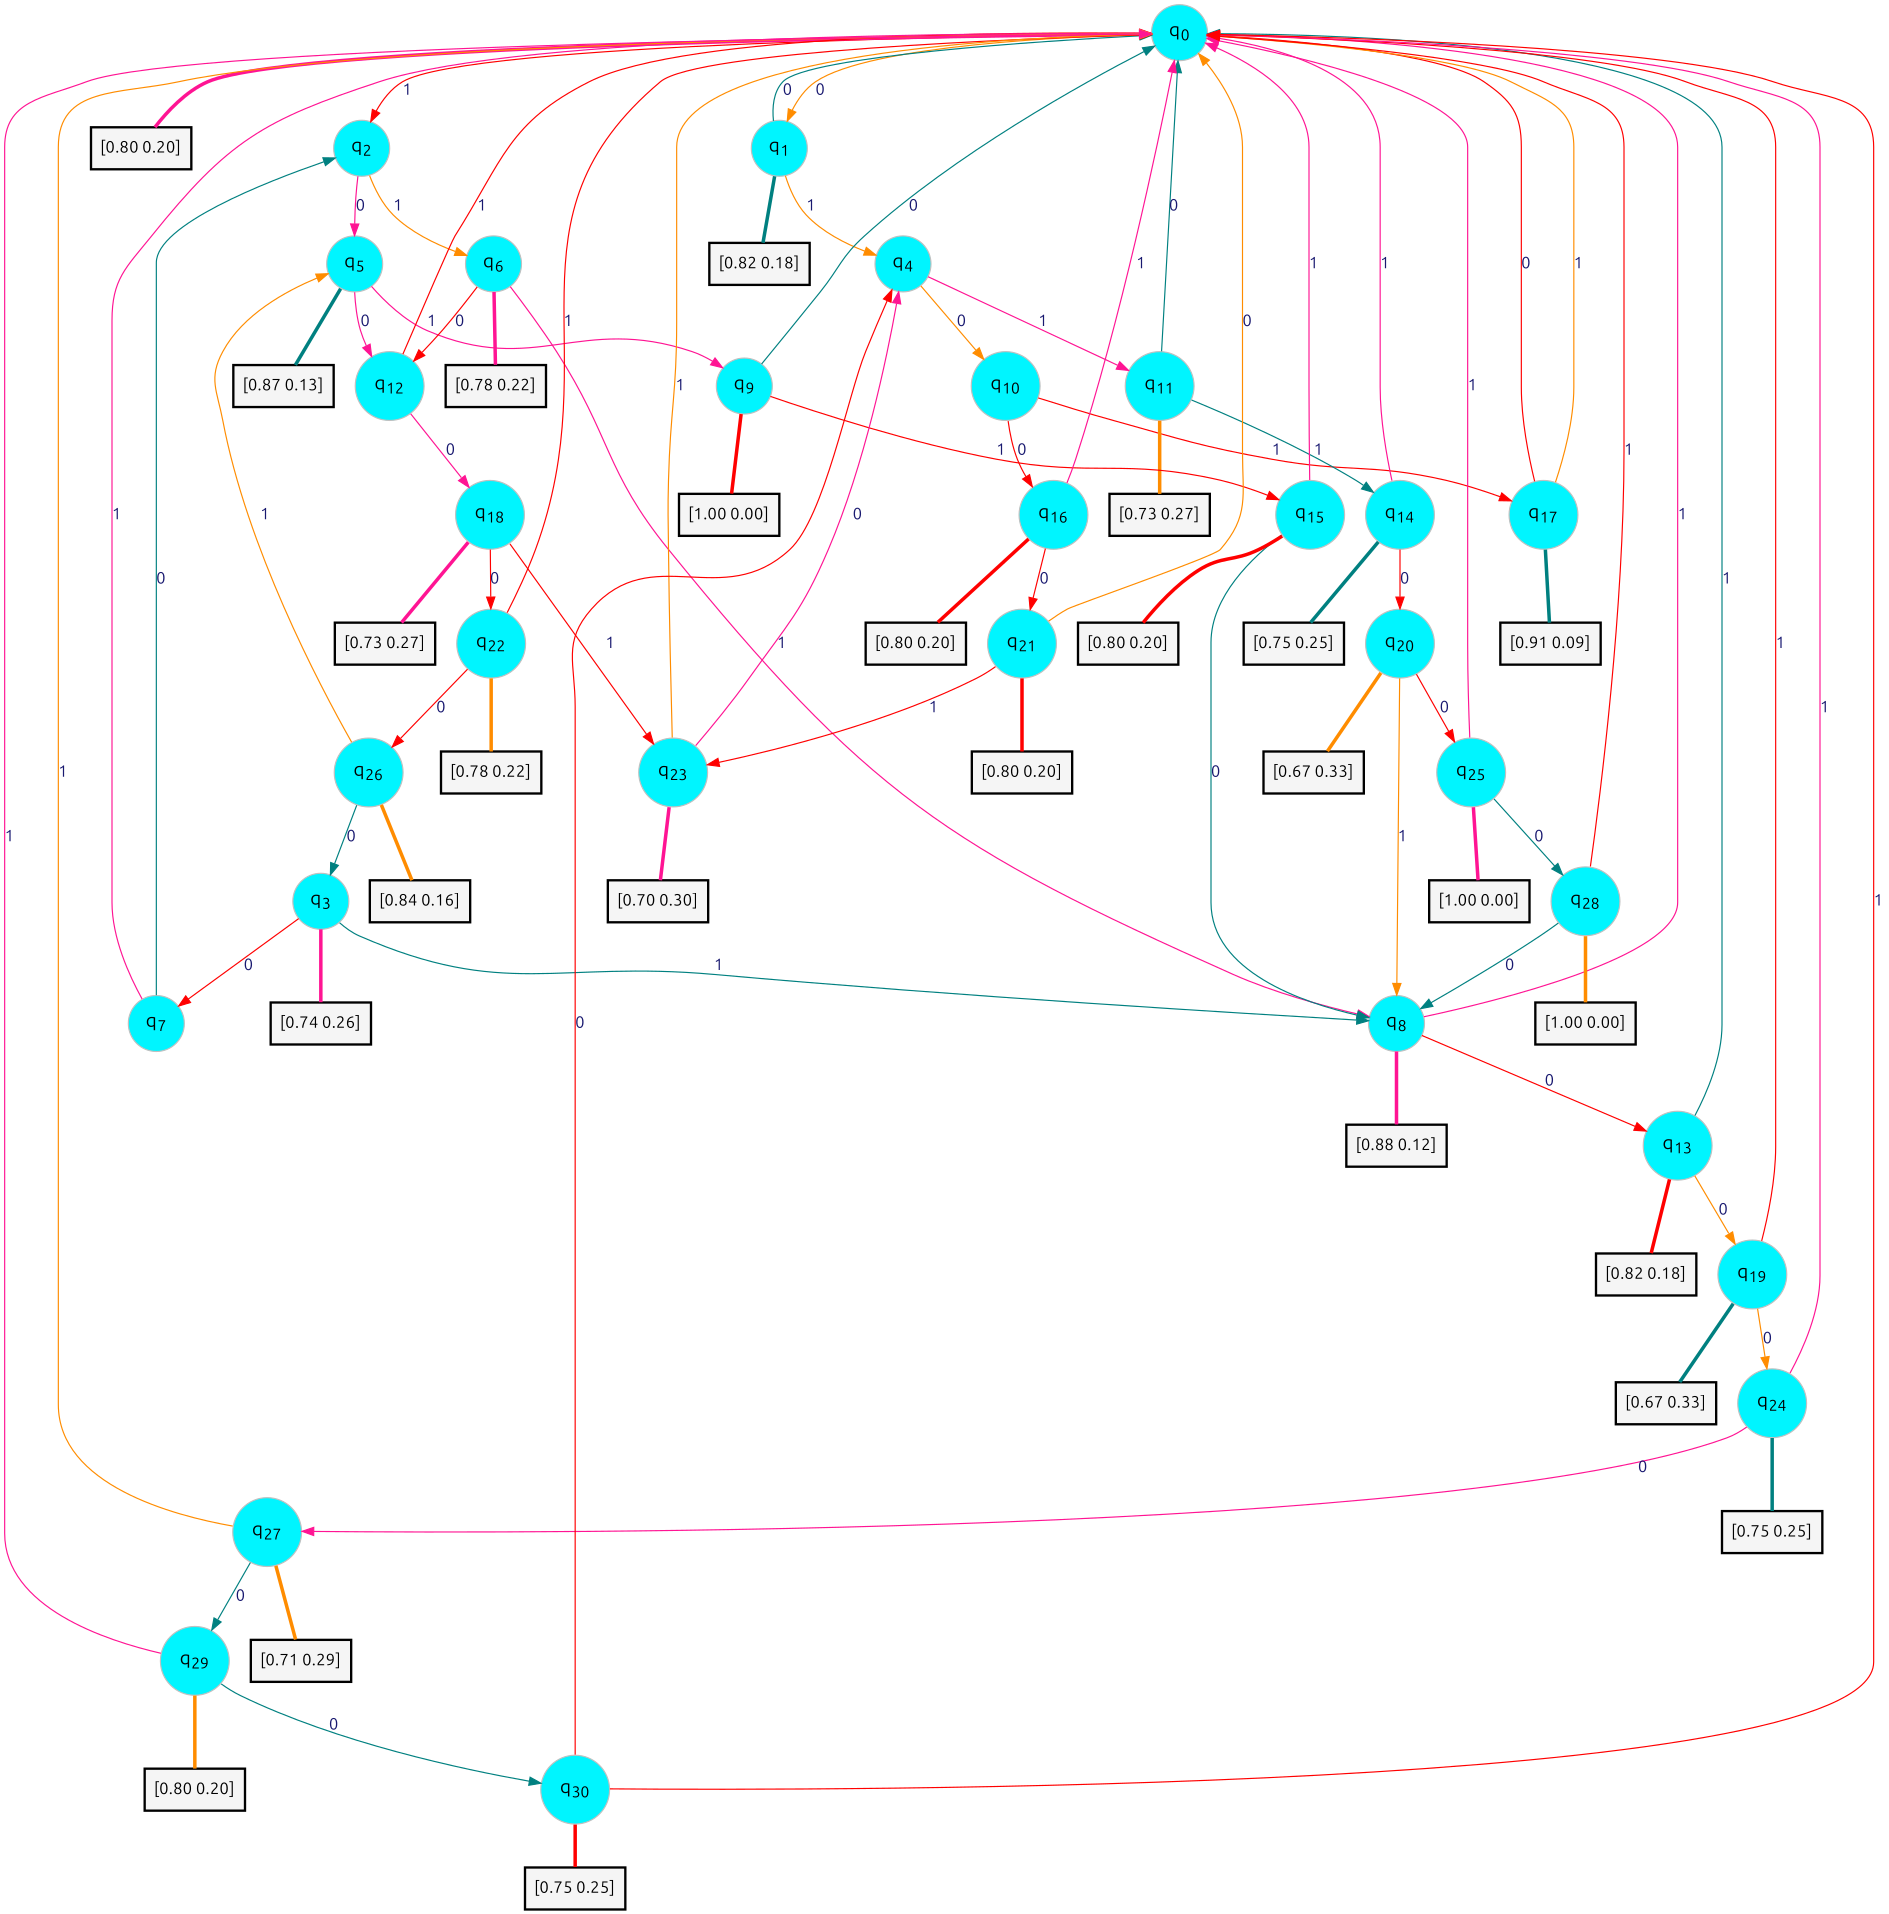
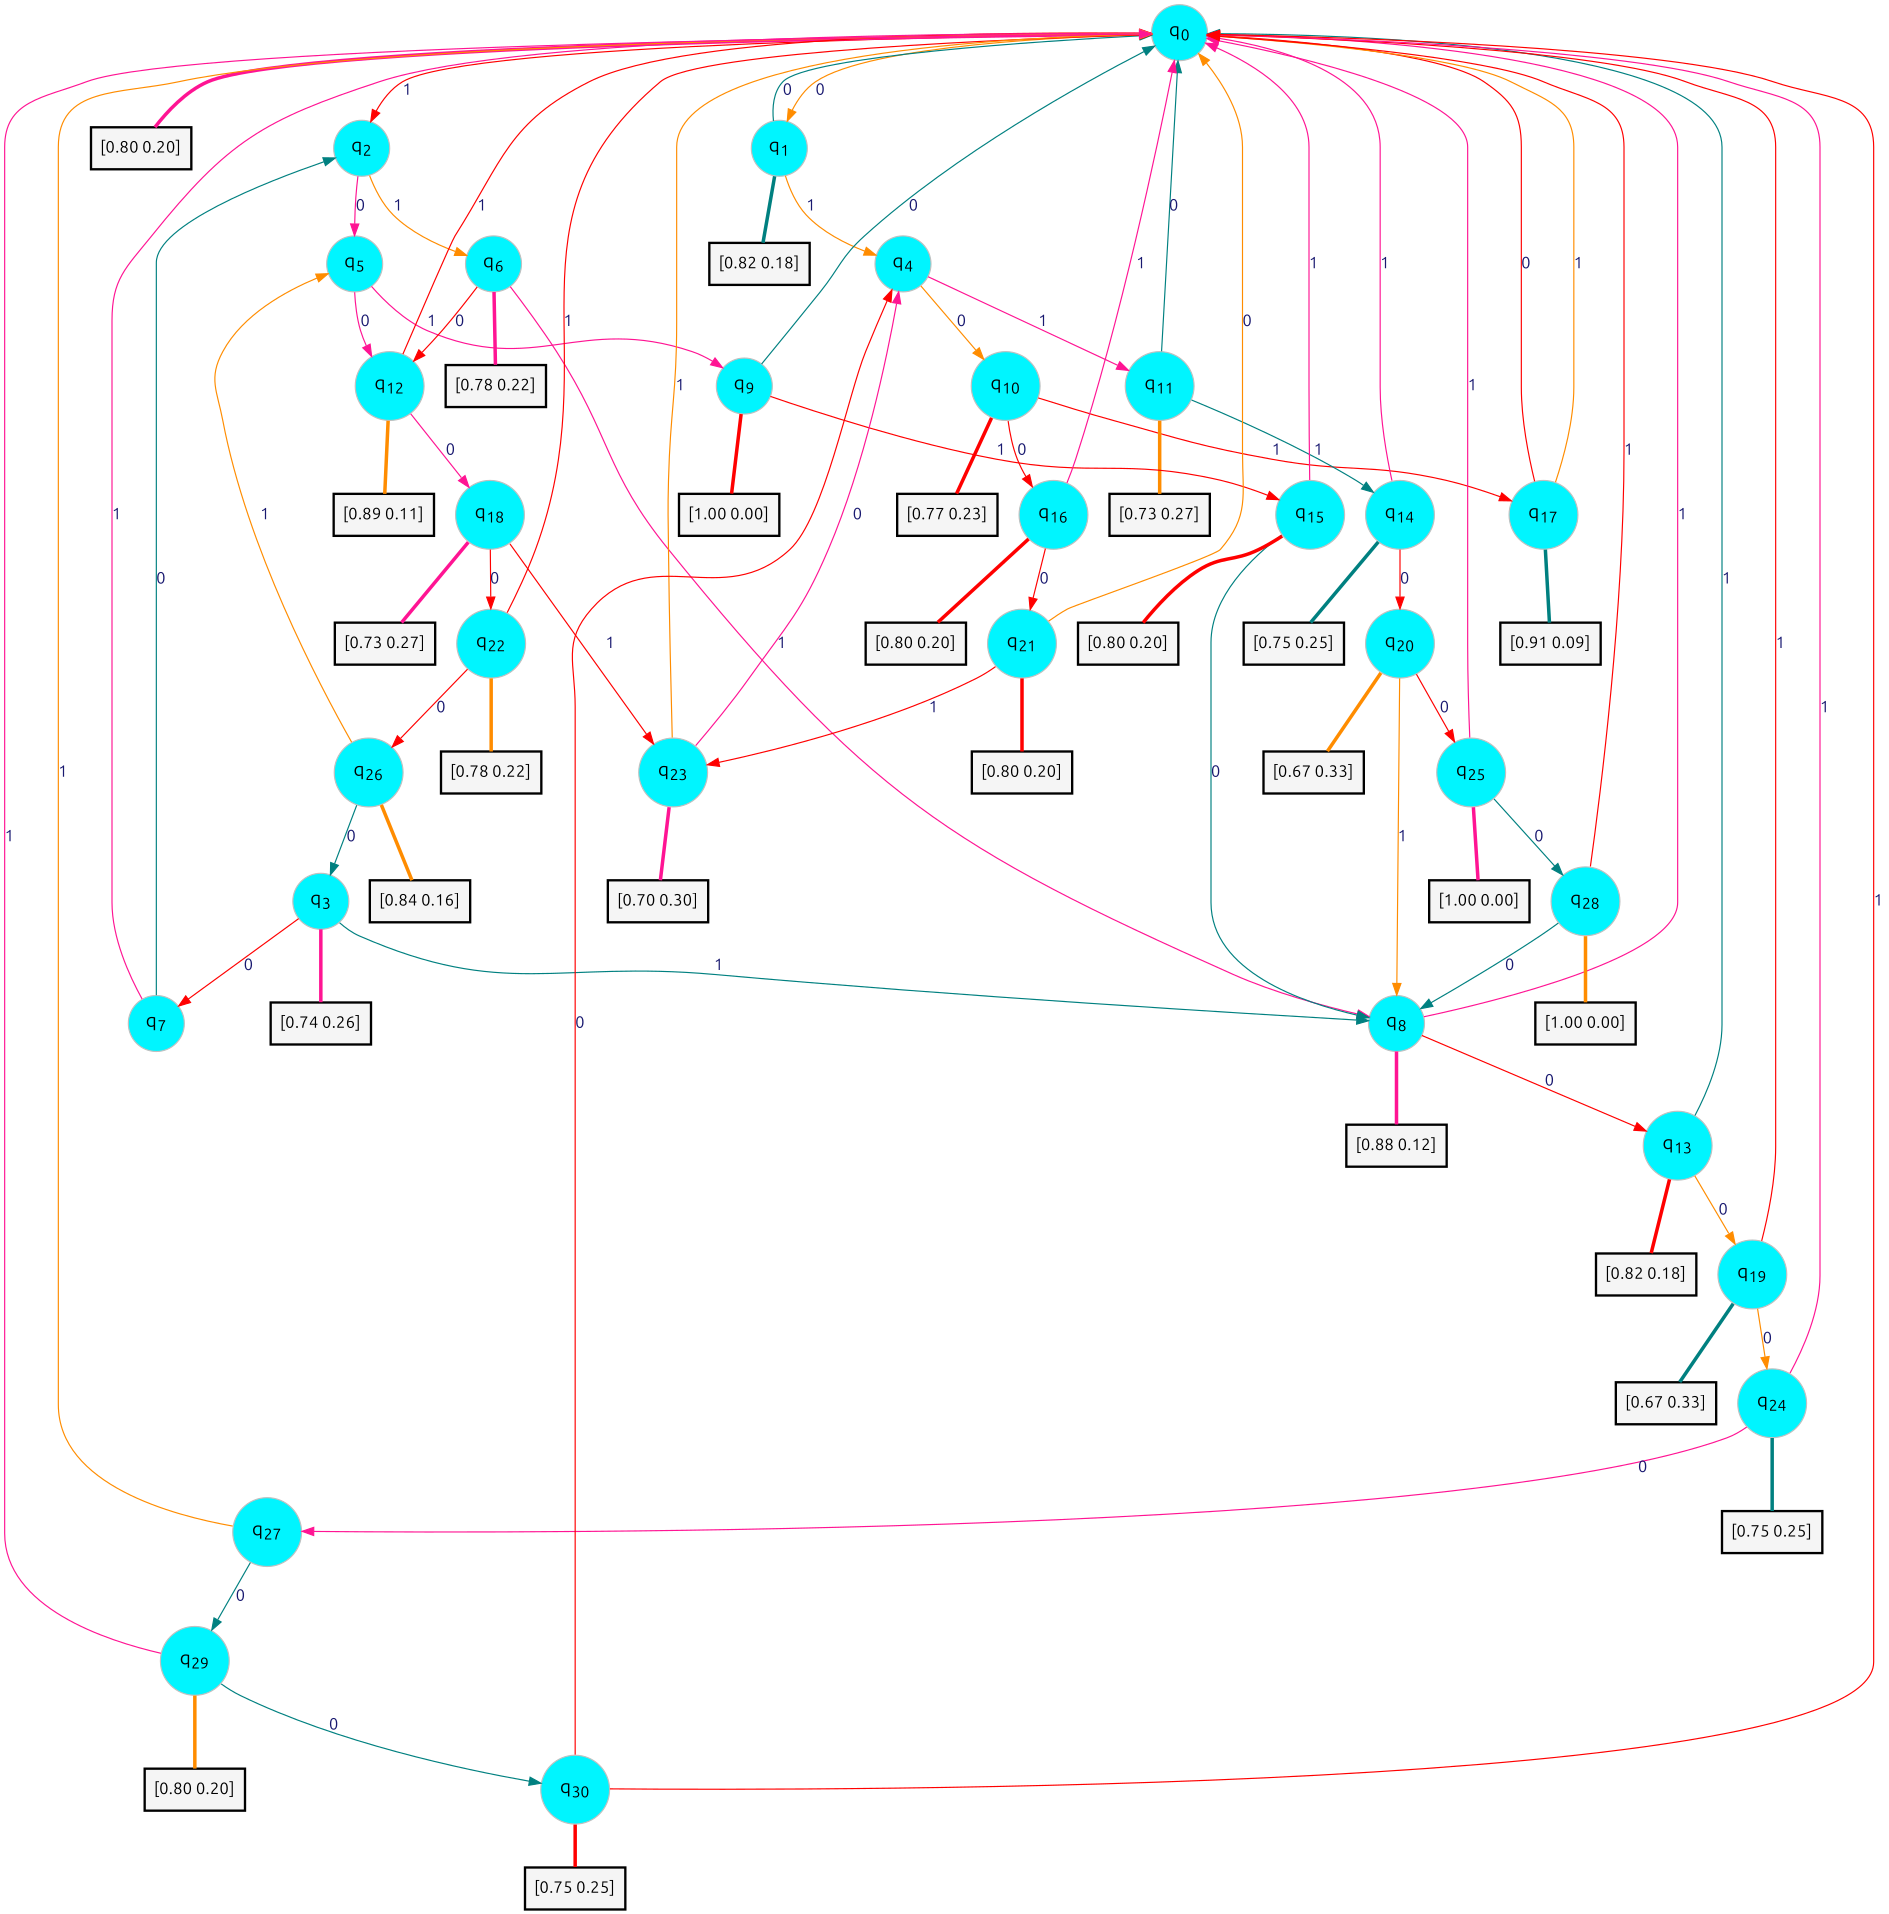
node "[0.87 0.13]": removed
node "[0.89 0.11]": added
node "[0.77 0.23]": added
node "[0.71 0.29]": removed
